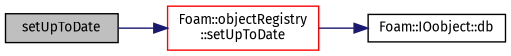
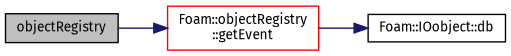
node "setUpToDate": label "setUpToDate" -> "objectRegistry"
node "Foam::objectRegistry ::setUpToDate": label "Foam::objectRegistry ::setUpToDate" -> "Foam::objectRegistry ::getEvent"
